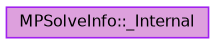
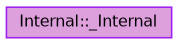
node "MPSolveInfo::_Internal": label "MPSolveInfo::_Internal" -> "Internal::_Internal"
